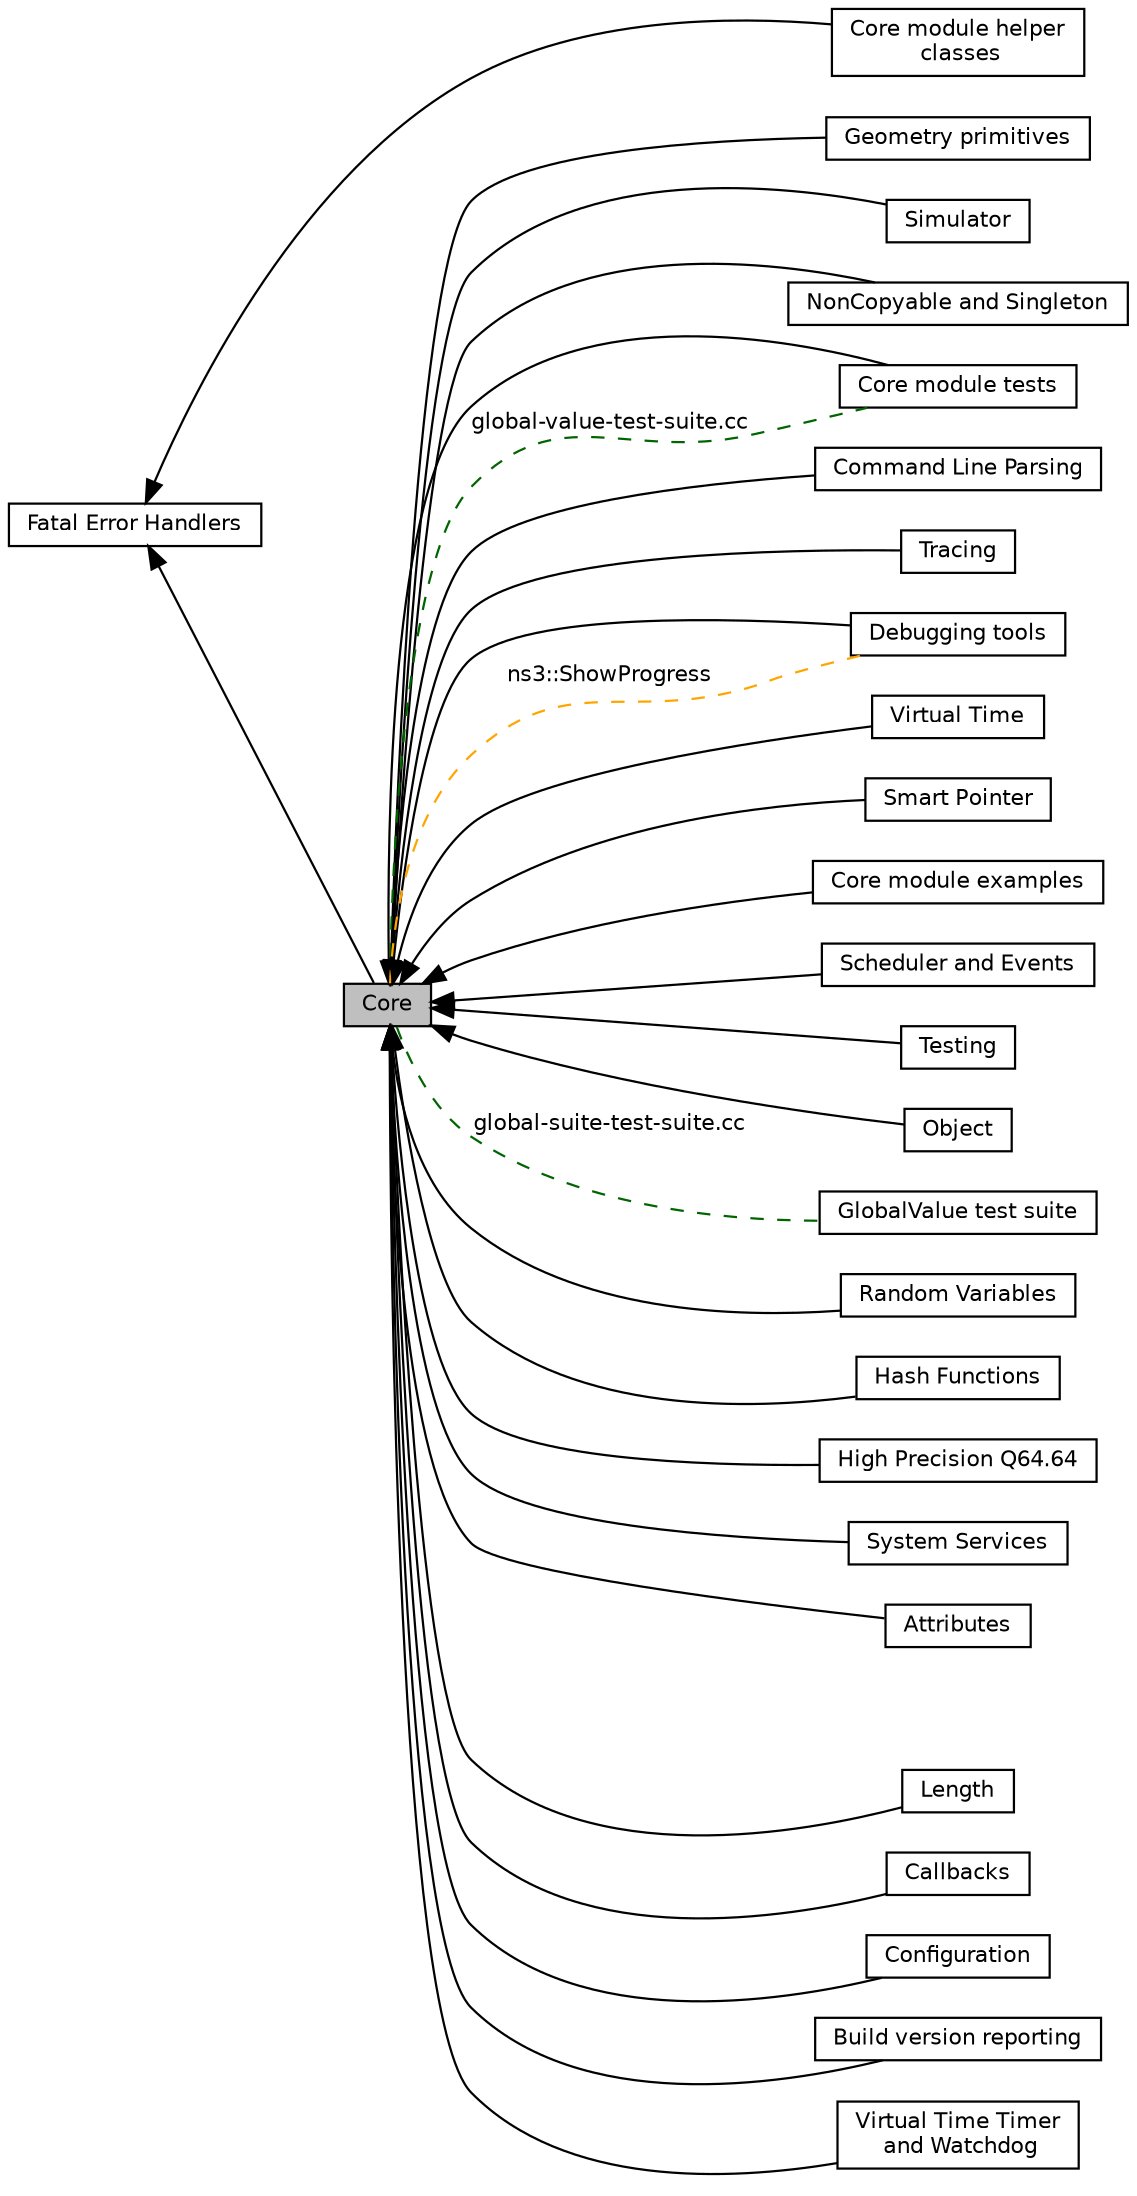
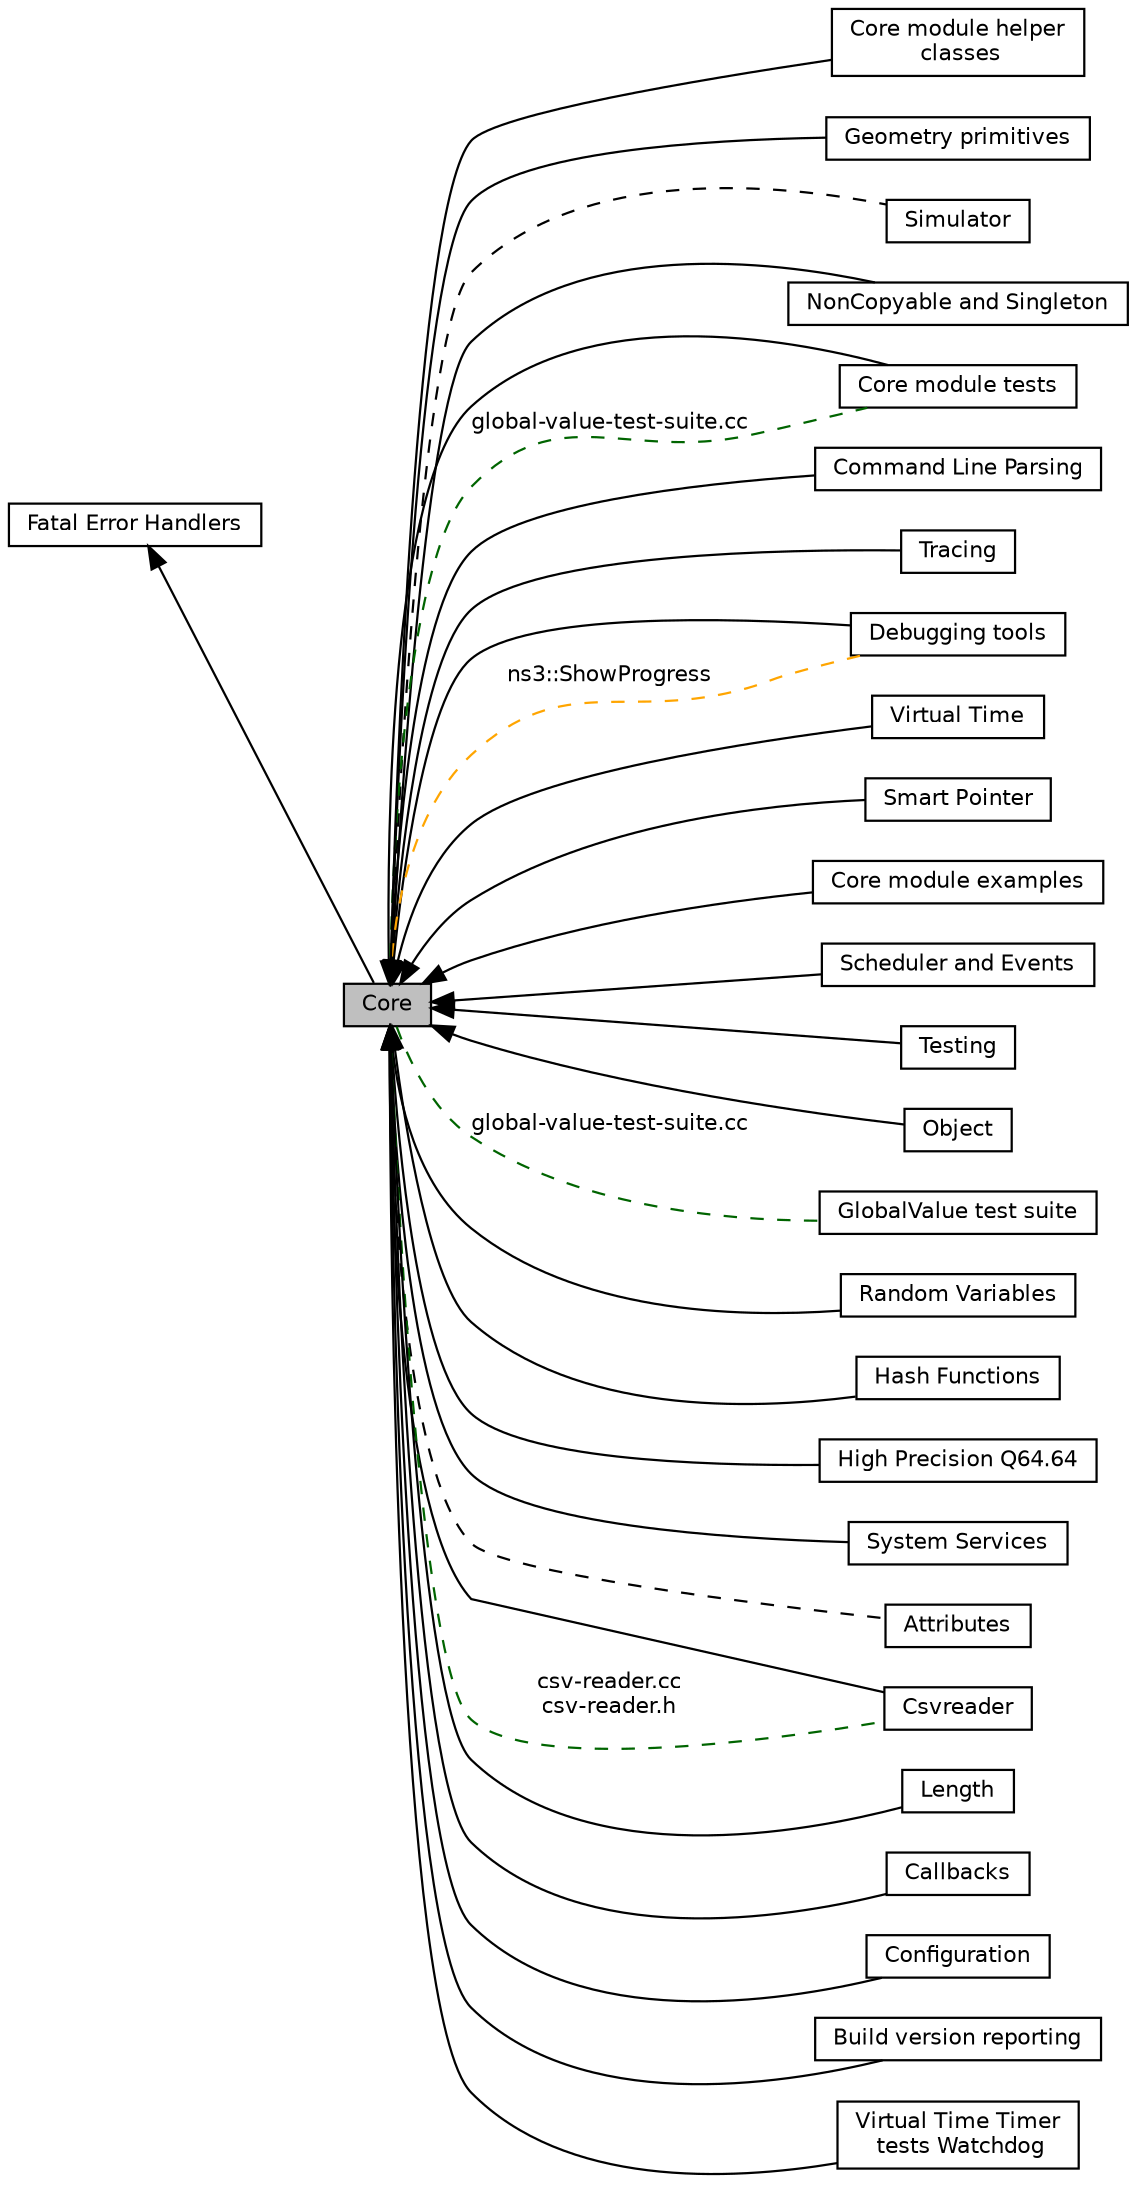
edge "Core module helper classes" -> "Fatal Error Handlers": now "Core module helper classes" -> "Core"
edge "Simulator" -> "Core": style solid -> dashed
edge "Core" -- "GlobalValue test suite": label "global-suite-test-suite.cc" -> "global-value-test-suite.cc"
edge "Attributes" -> "Core": style solid -> dashed
node "Csvreader": added
node "Virtual Time Timer and Watchdog": label "Virtual Time Timer and Watchdog" -> "Virtual Time Timer tests Watchdog"
